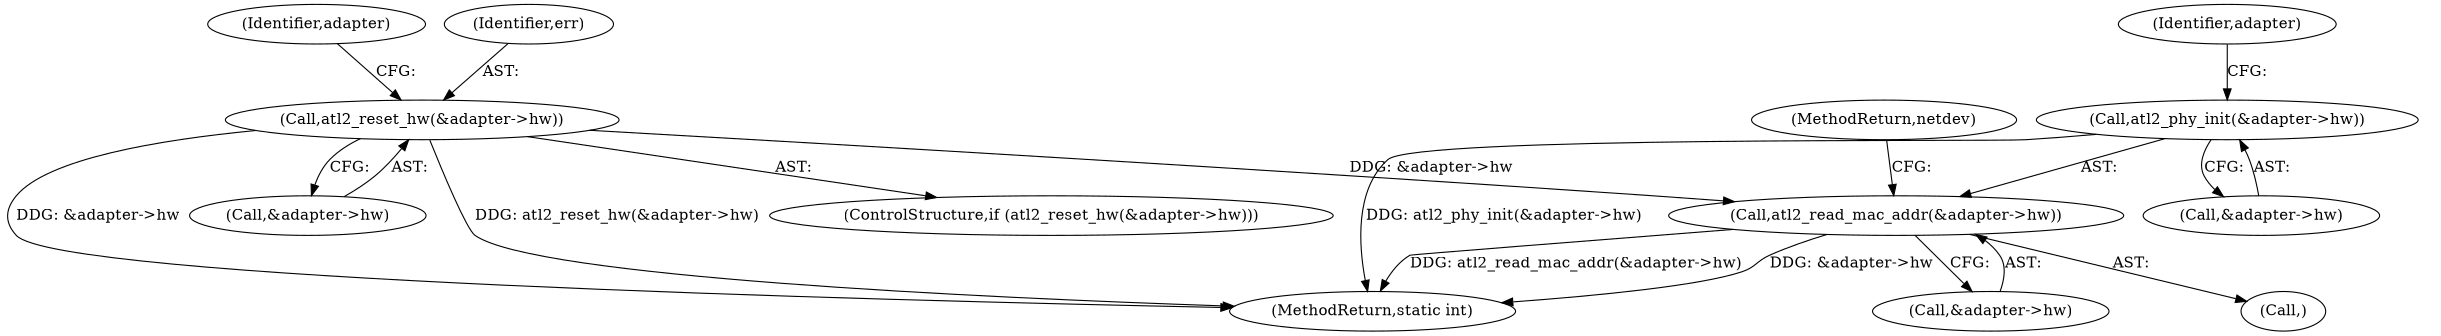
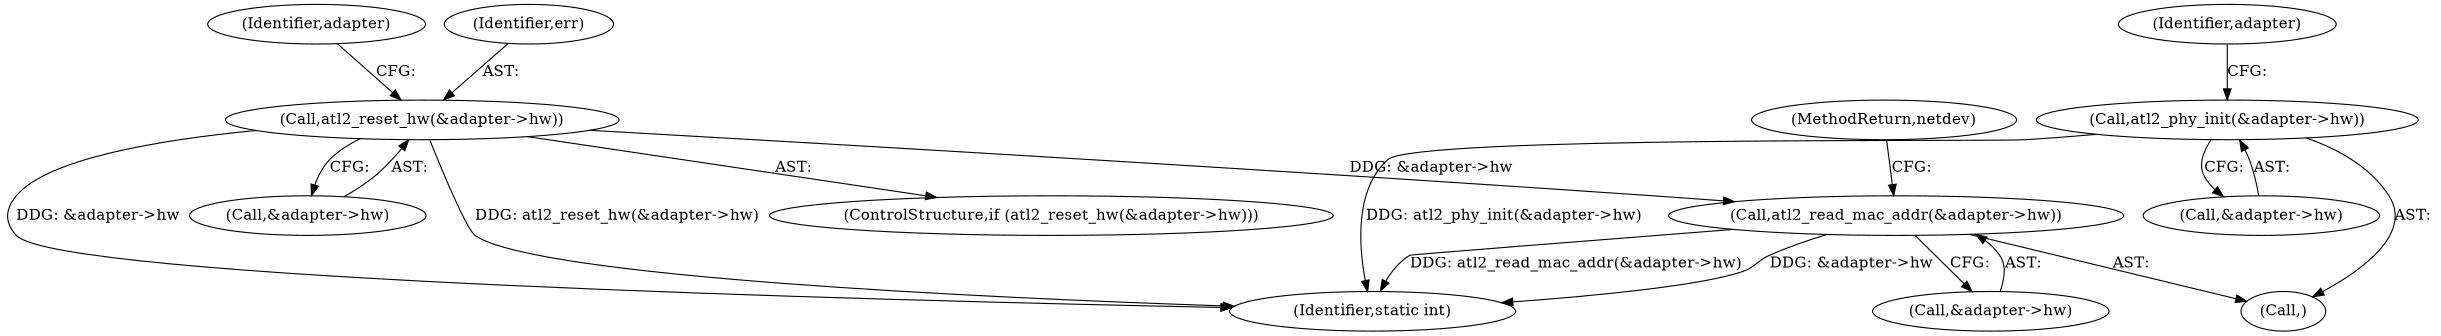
edge "(Call,atl2_phy_init(&adapter->hw))" -> "(Call,atl2_read_mac_addr(&adapter->hw))": now "(Call,atl2_phy_init(&adapter->hw))" -> "(Call,)"
node "(MethodReturn,static int)": label "(MethodReturn,static int)" -> "(Identifier,static int)"
